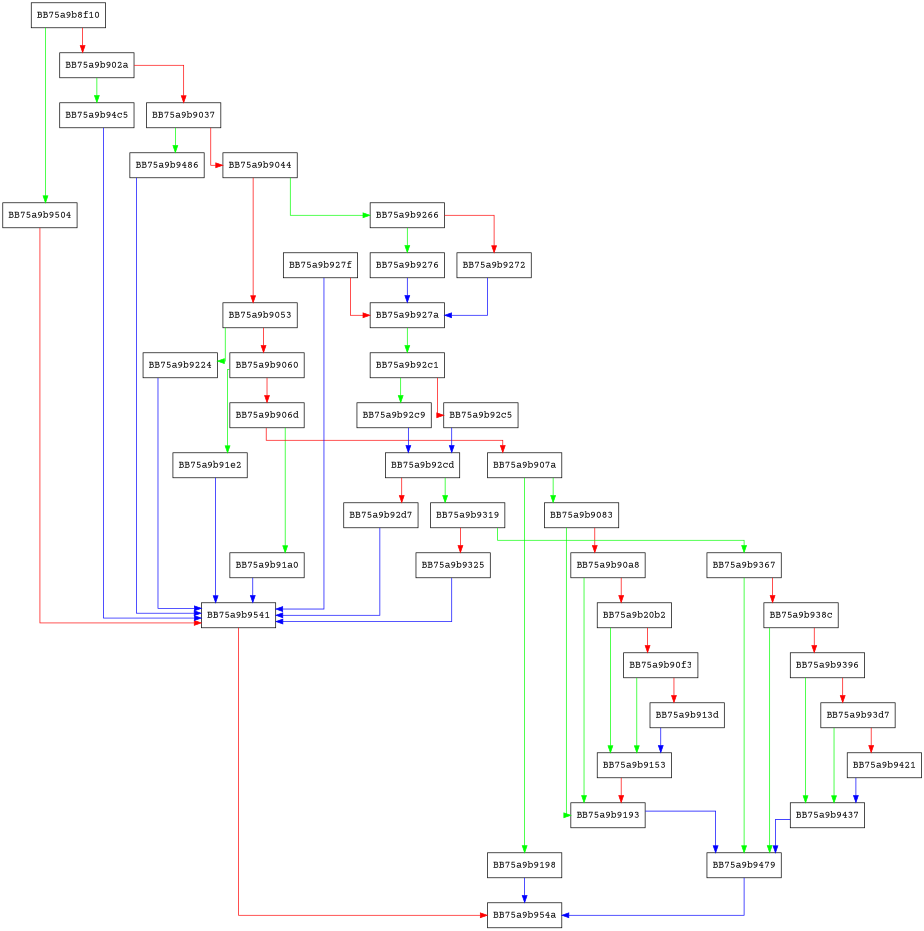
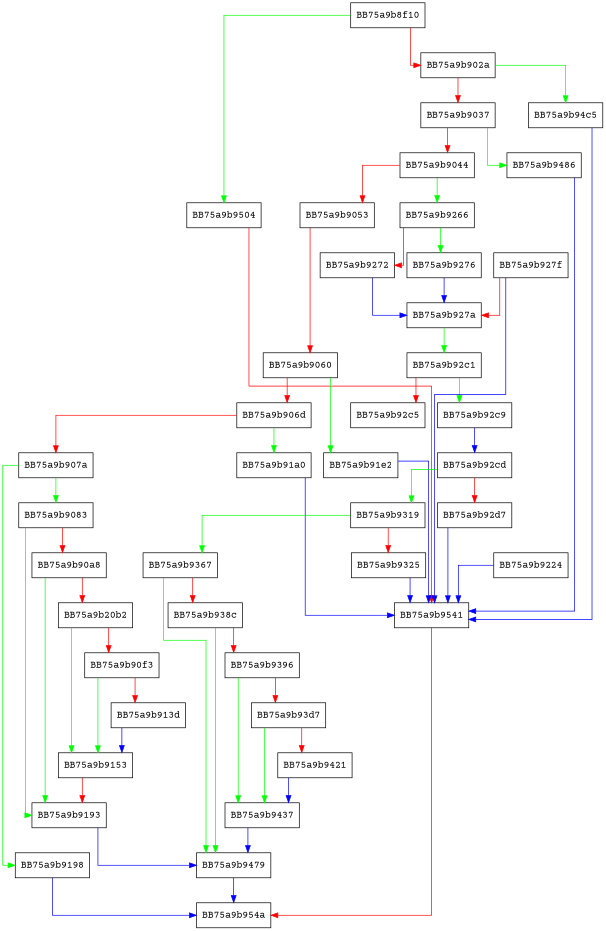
edge "BB75a9b9053" -> "BB75a9b9224": removed
edge "BB75a9b92c5" -> "BB75a9b92cd": removed
